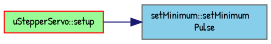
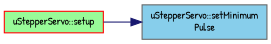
node "setMinimum::setMinimum Pulse": label "setMinimum::setMinimum Pulse" -> "uStepperServo::setMinimum Pulse"
